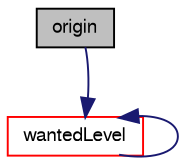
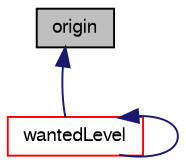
edge "origin" -> "wantedLevel": reversed
